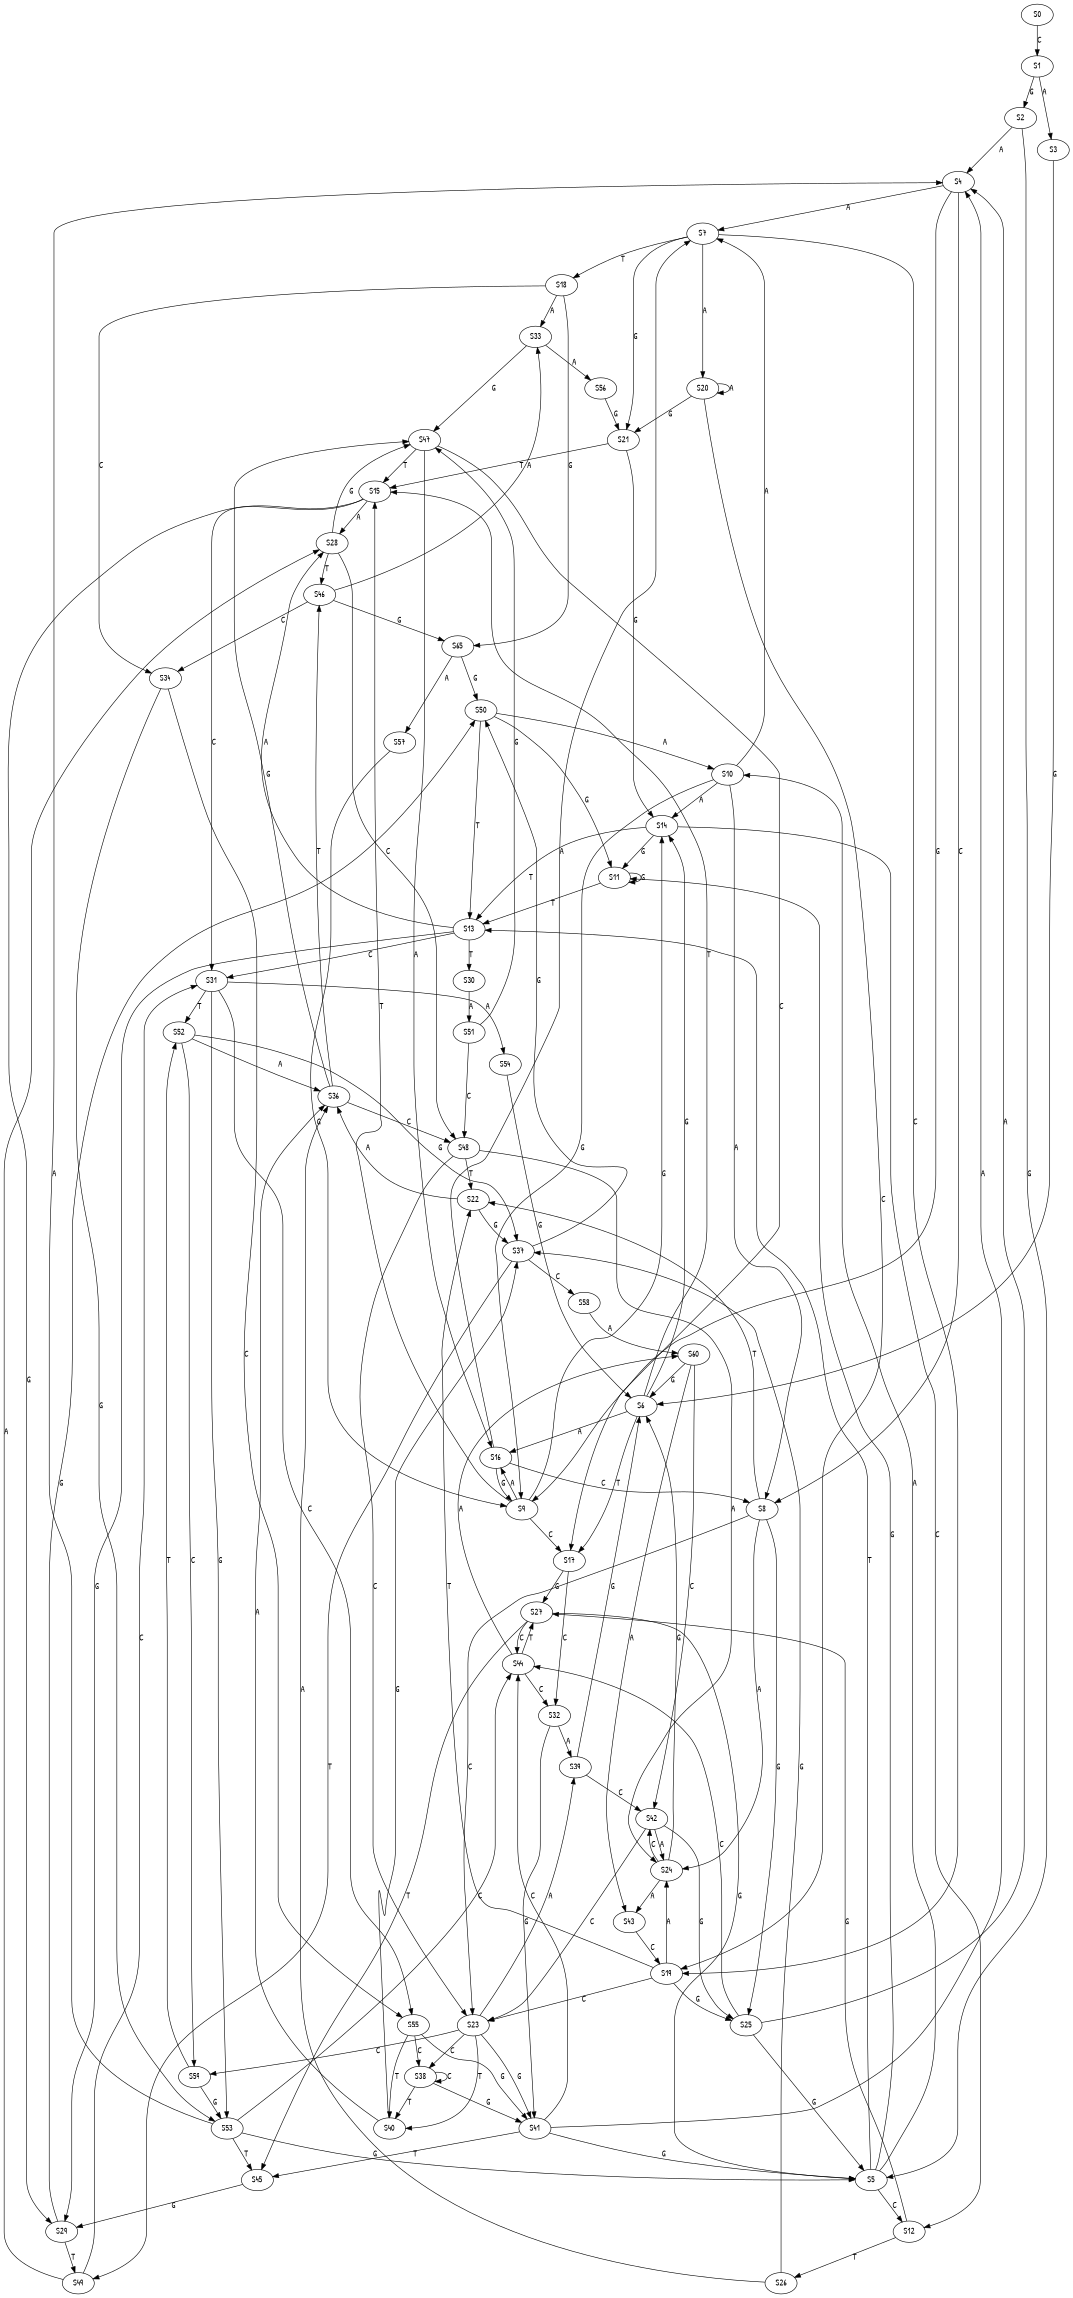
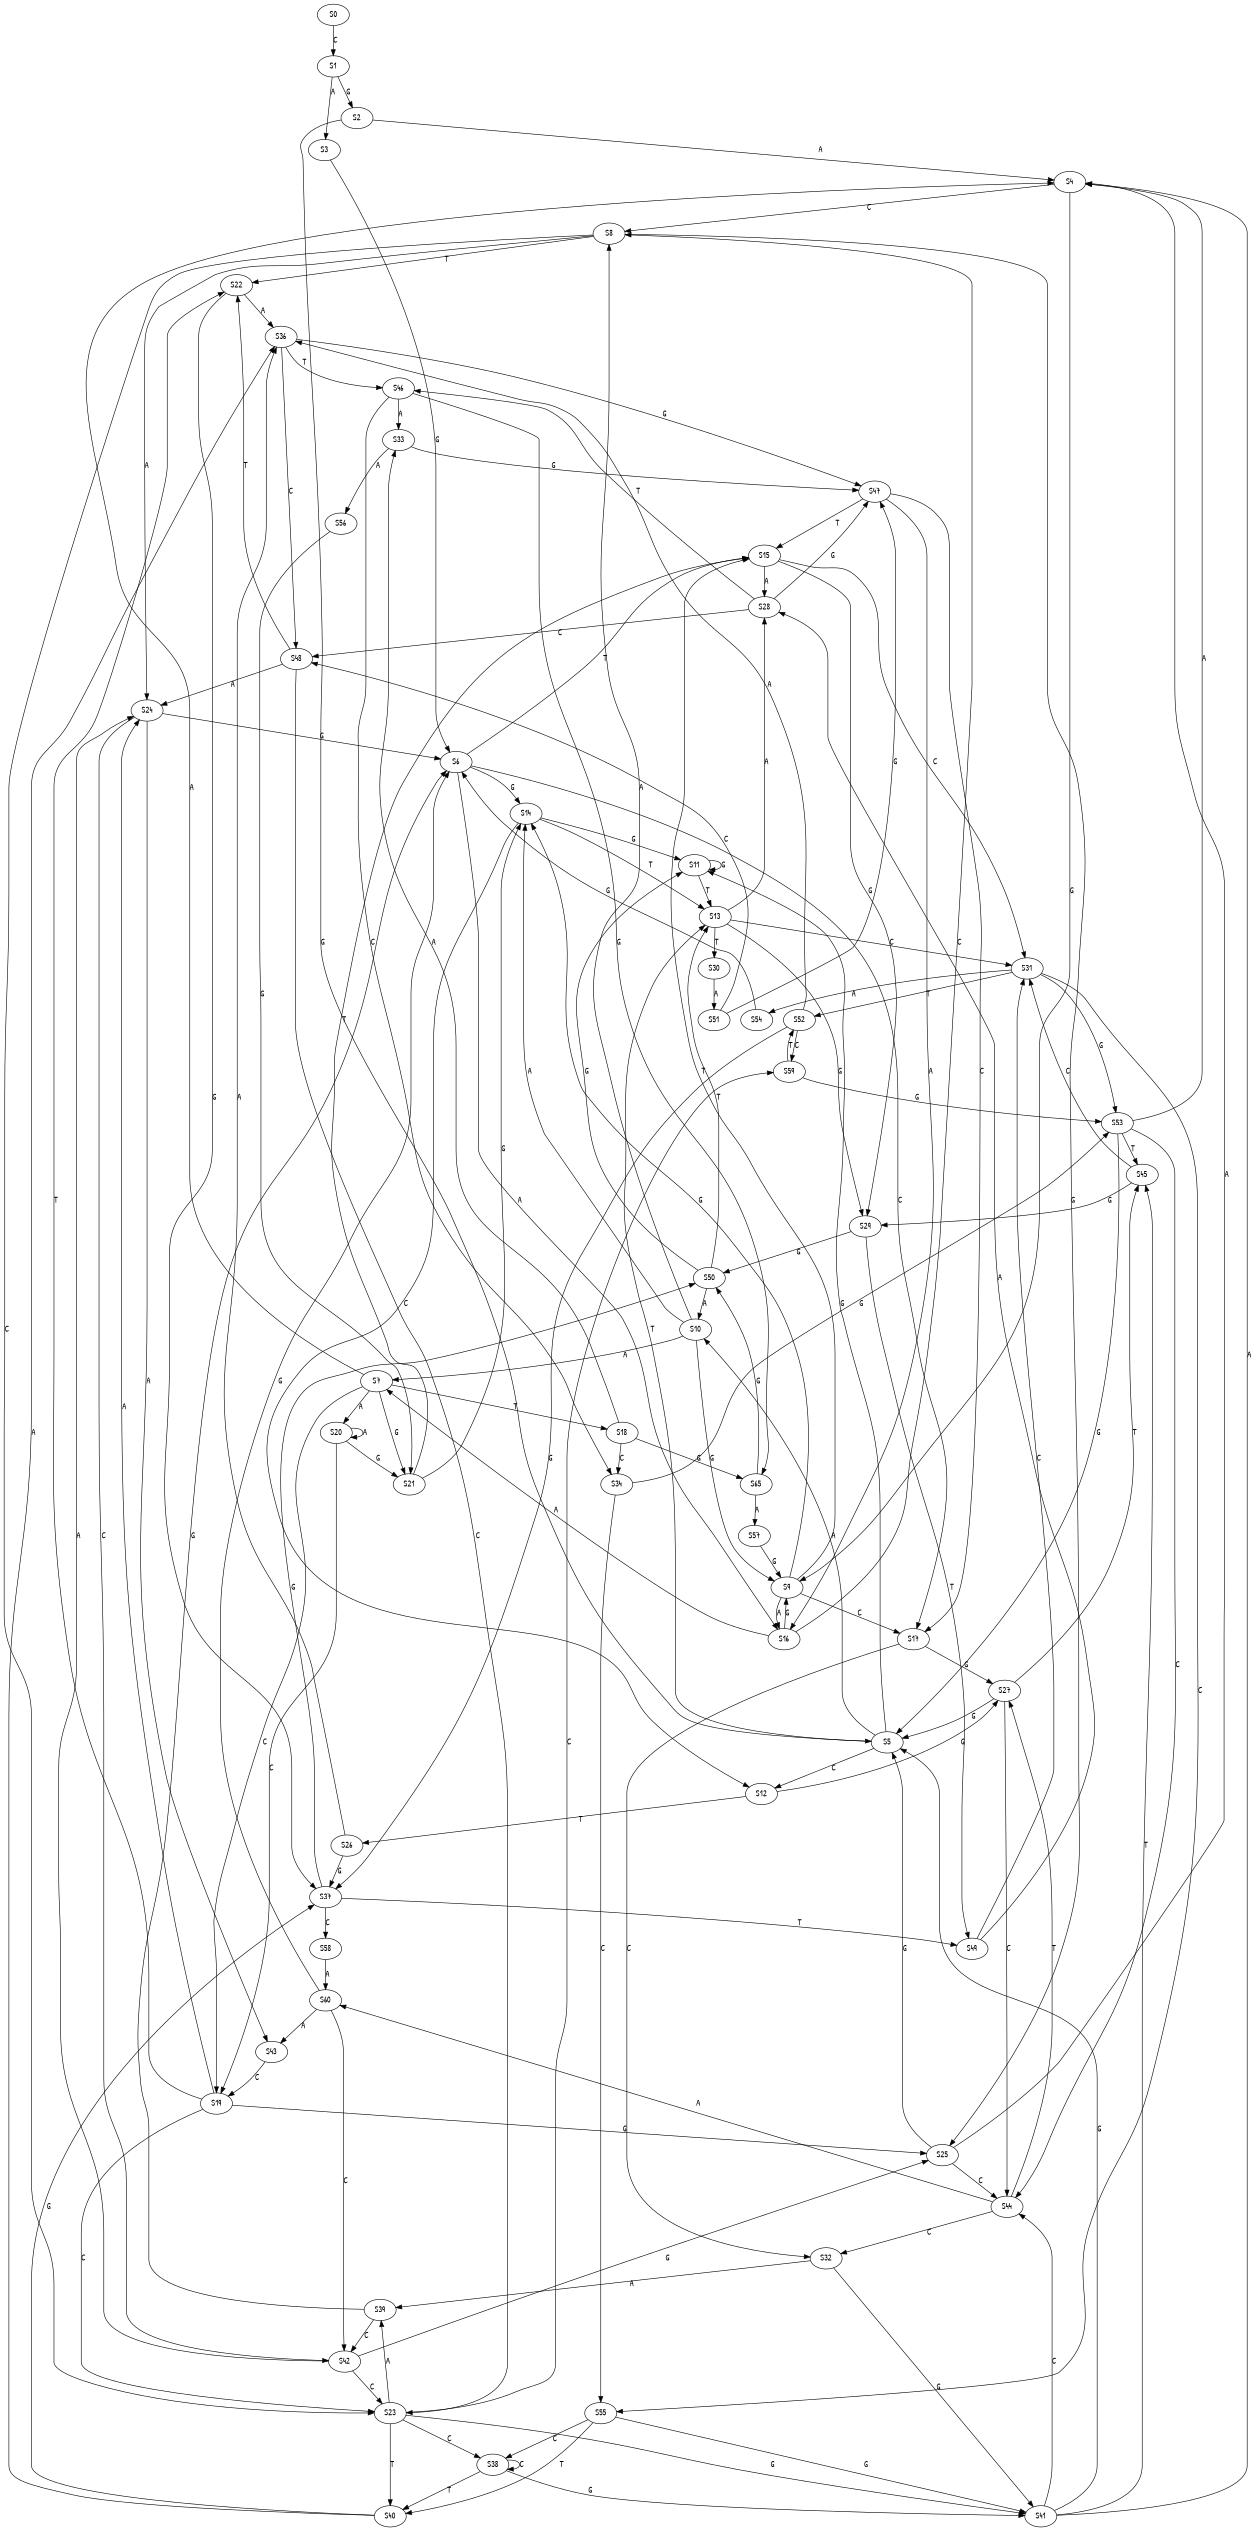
edge "S4" -> "S7": reversed
edge "S45" -> "S31": added, label "C"
edge "S6" -> "S17": label "T" -> "C"
